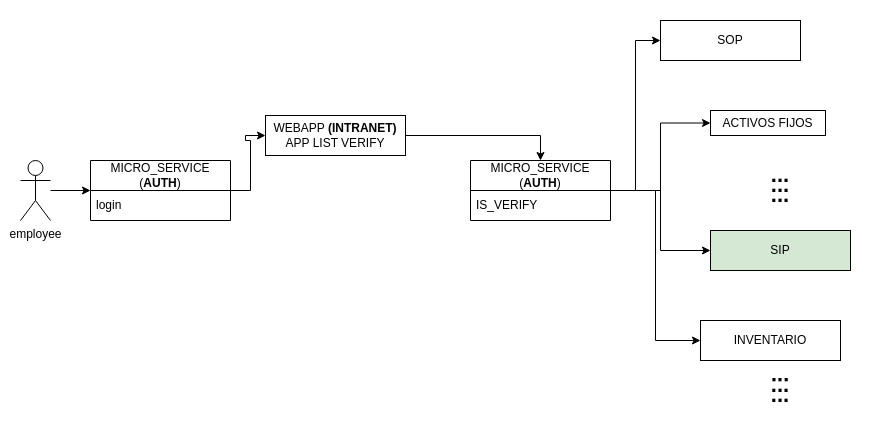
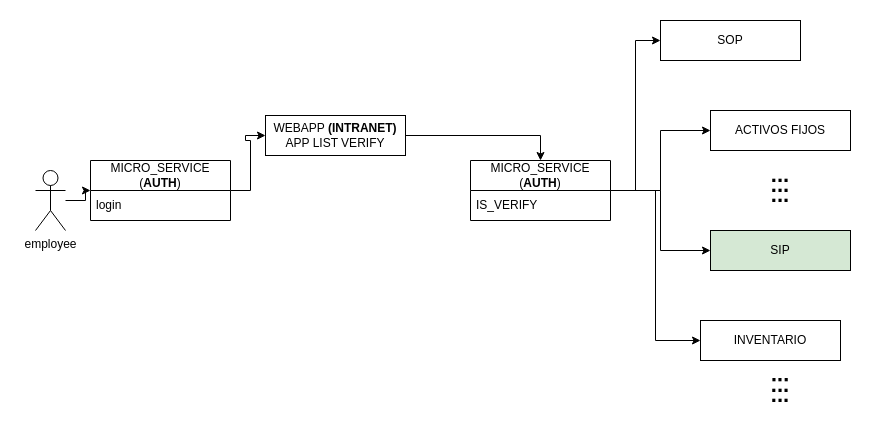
node "ACTIVOS FIJOS": size 115x25 -> 140x40
node "employee": moved (36, 191) -> (51, 201)
